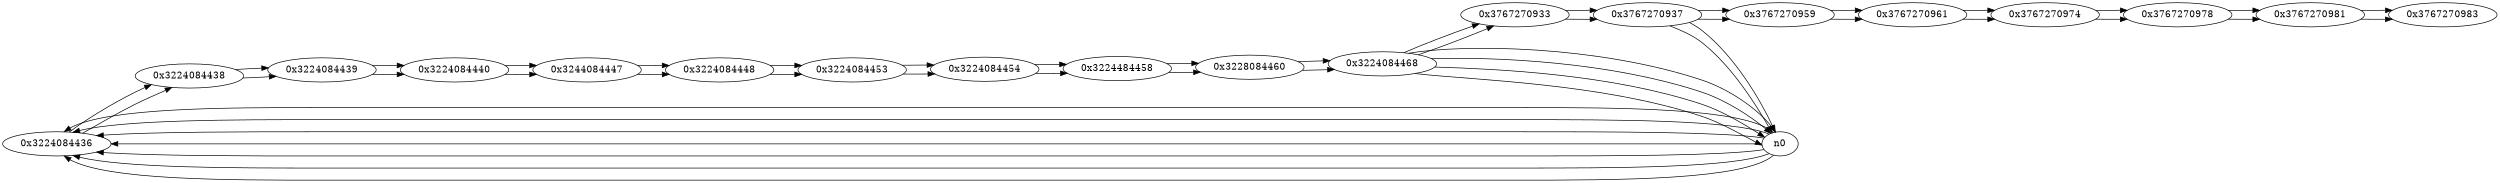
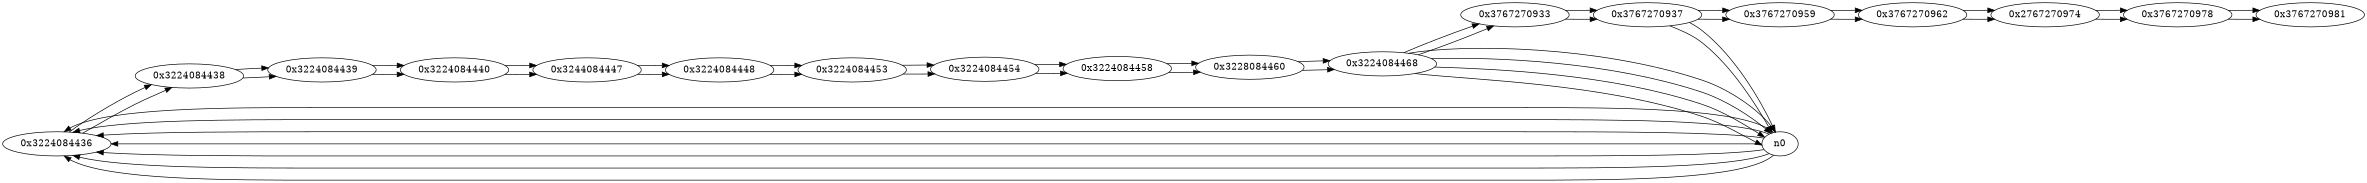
node "0x3767270961": label "0x3767270961" -> "0x3767270962"
node "0x3767270974": label "0x3767270974" -> "0x2767270974"
node "0x3767270983": removed
node "0x3224484458": label "0x3224484458" -> "0x3224084458"
